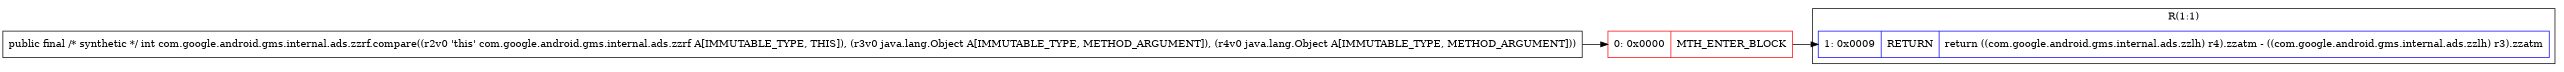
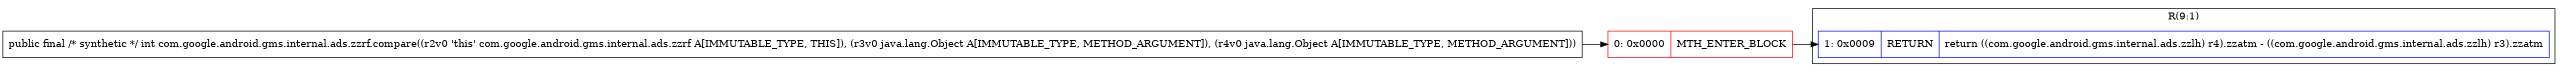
cluster "R(1:1)": label "R(1:1)" -> "R(9:1)"
